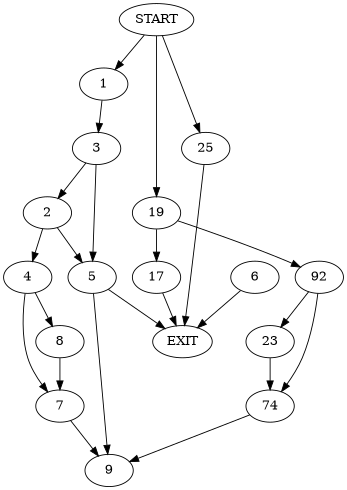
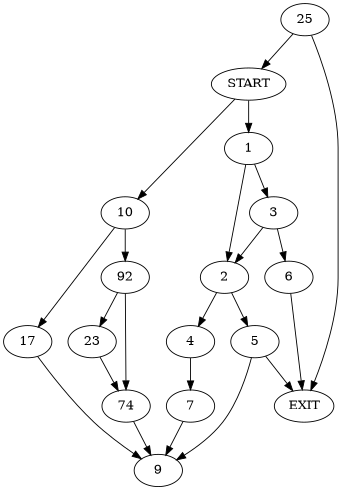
edge "START" -> "25": reversed
edge "3" -> "5": now "3" -> "6"
edge "1" -> "2": added
node "19": label "19" -> "10"
edge "17" -> "EXIT": now "17" -> "9"
node "8": removed
